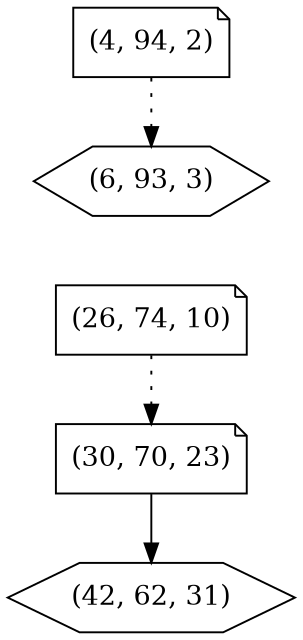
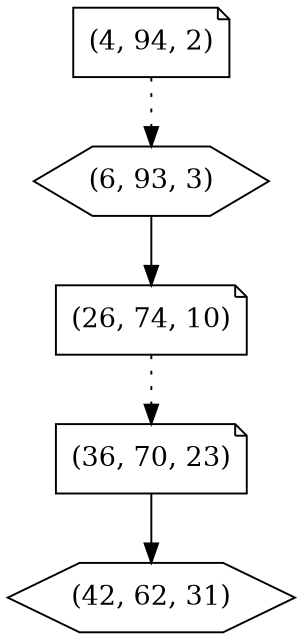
edge "(6, 93, 3)" -> "(26, 74, 10)": added
node "(30, 70, 23)": label "(30, 70, 23)" -> "(36, 70, 23)"
